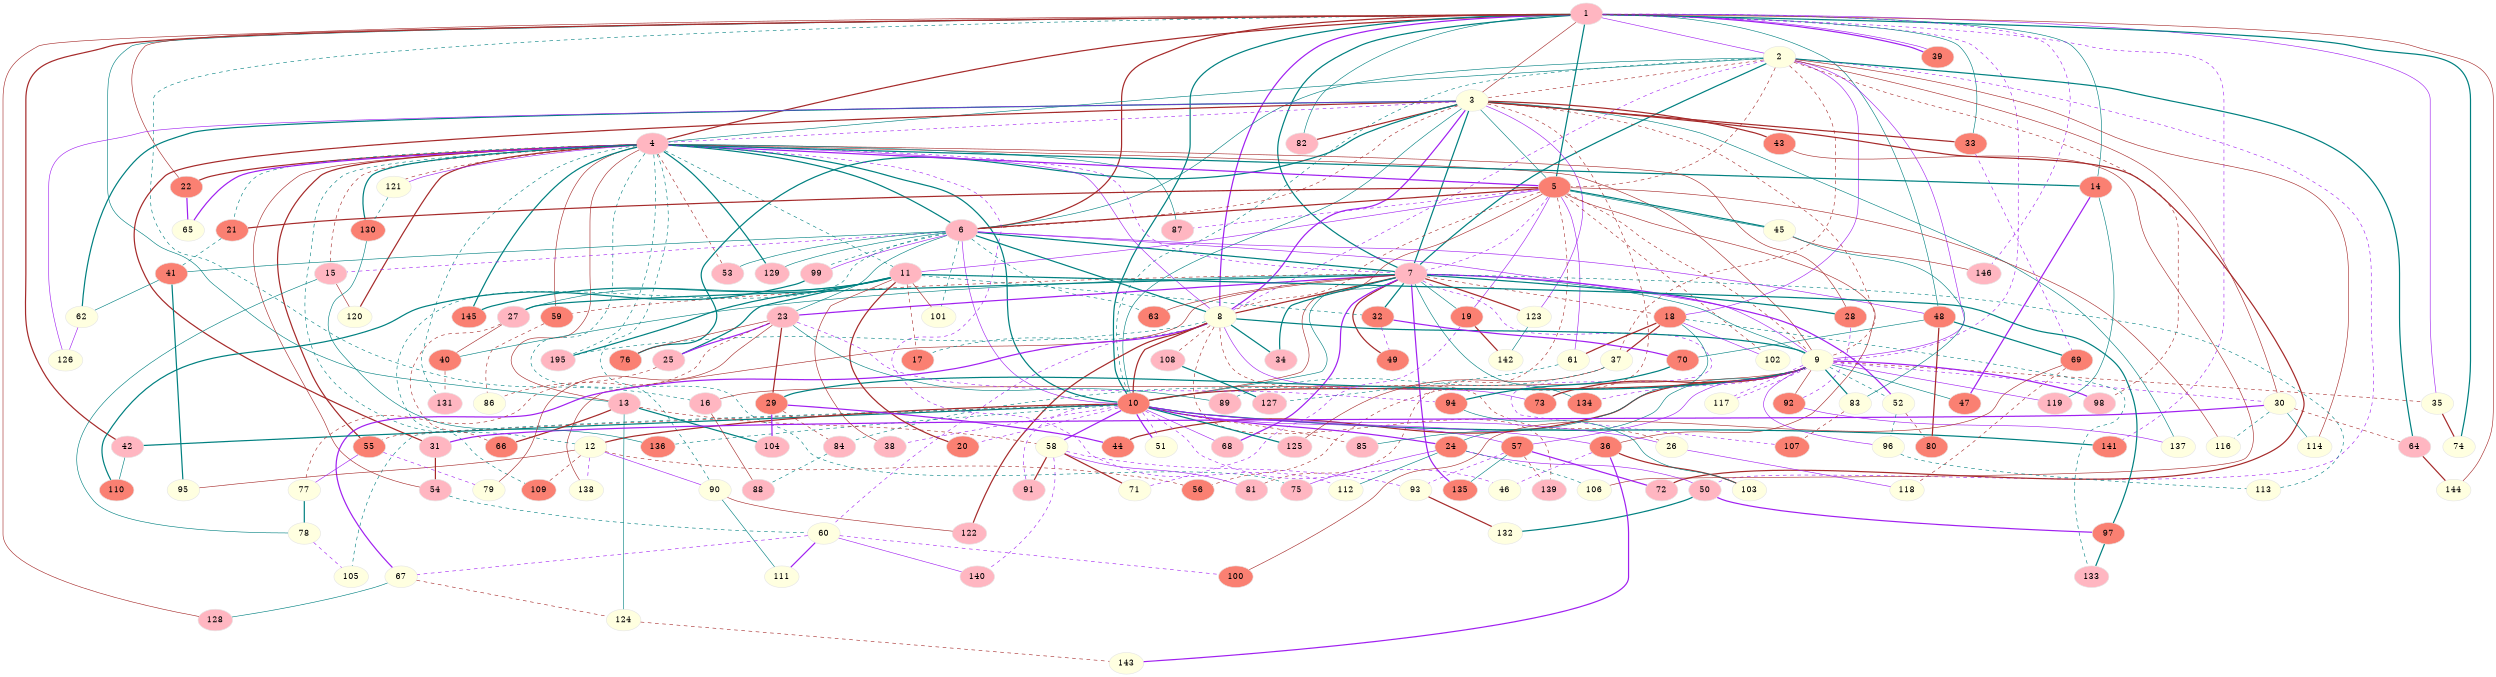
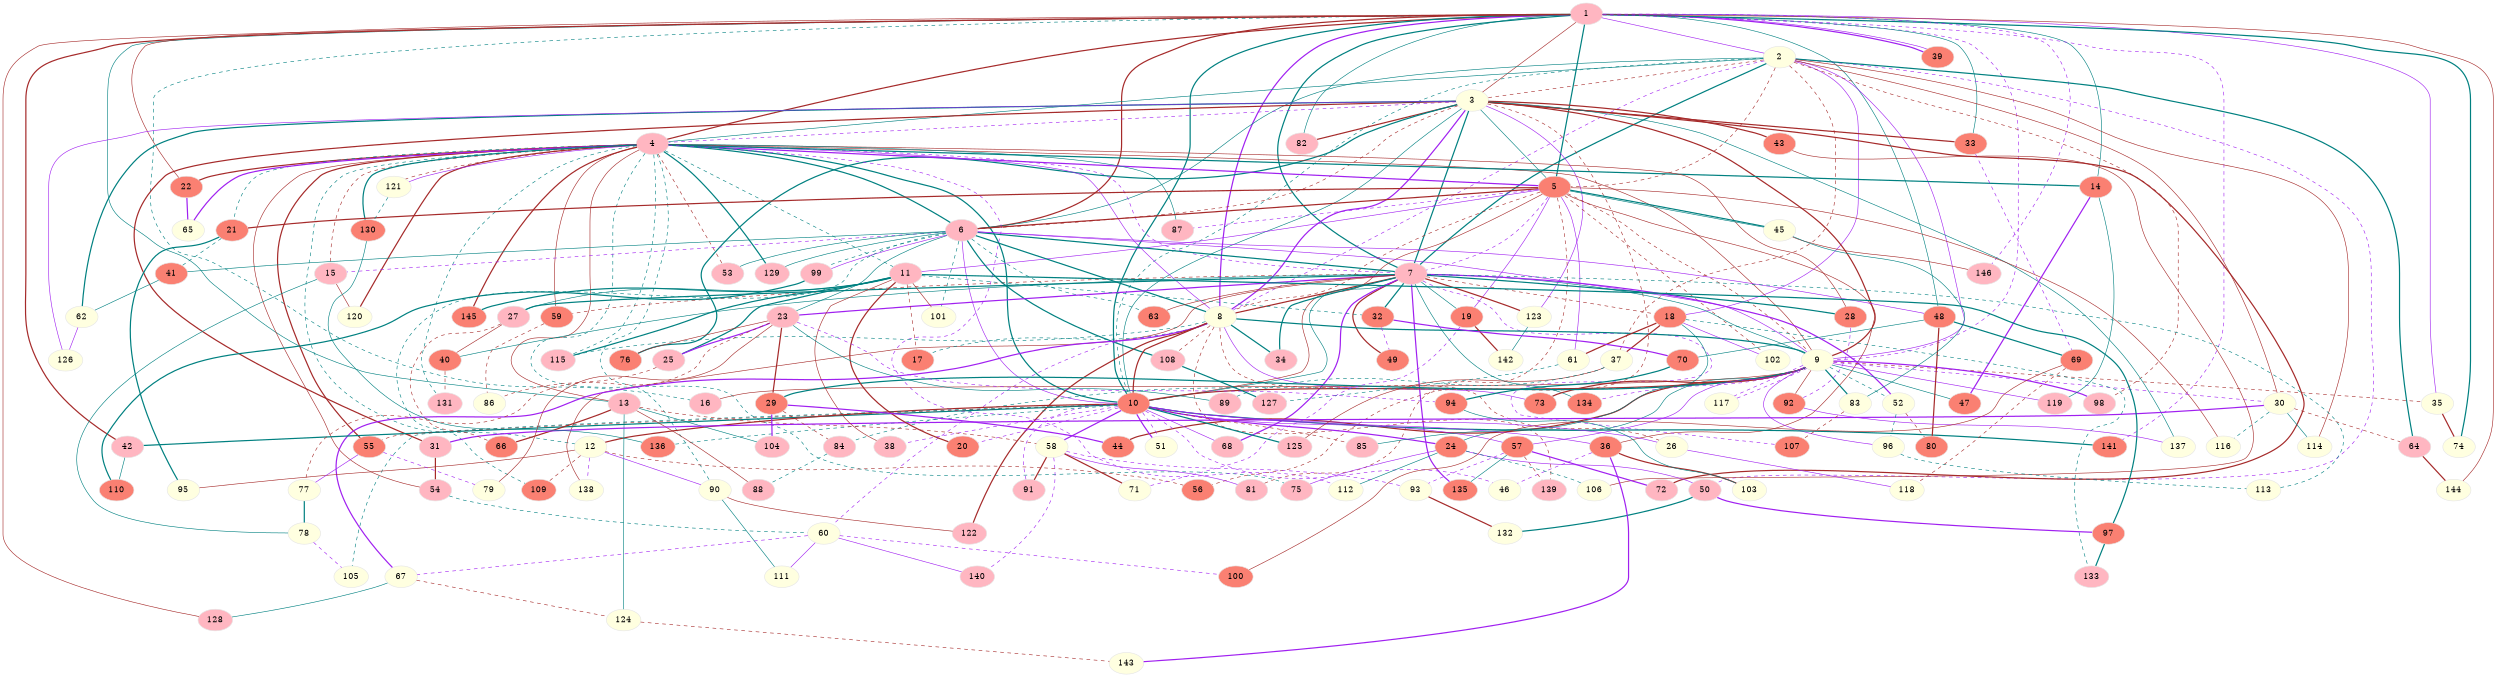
edge "3" -- "9": style dashed -> bold
edge "4" -- "145": color teal -> brown
edge "6" -- "108": added
node "195": label "195" -> "115"
edge "41" -- "95": now "21" -- "95"
edge "13" -- "104": style bold -> solid
edge "16" -- "88": now "13" -- "88"
edge "60" -- "111": style bold -> solid
